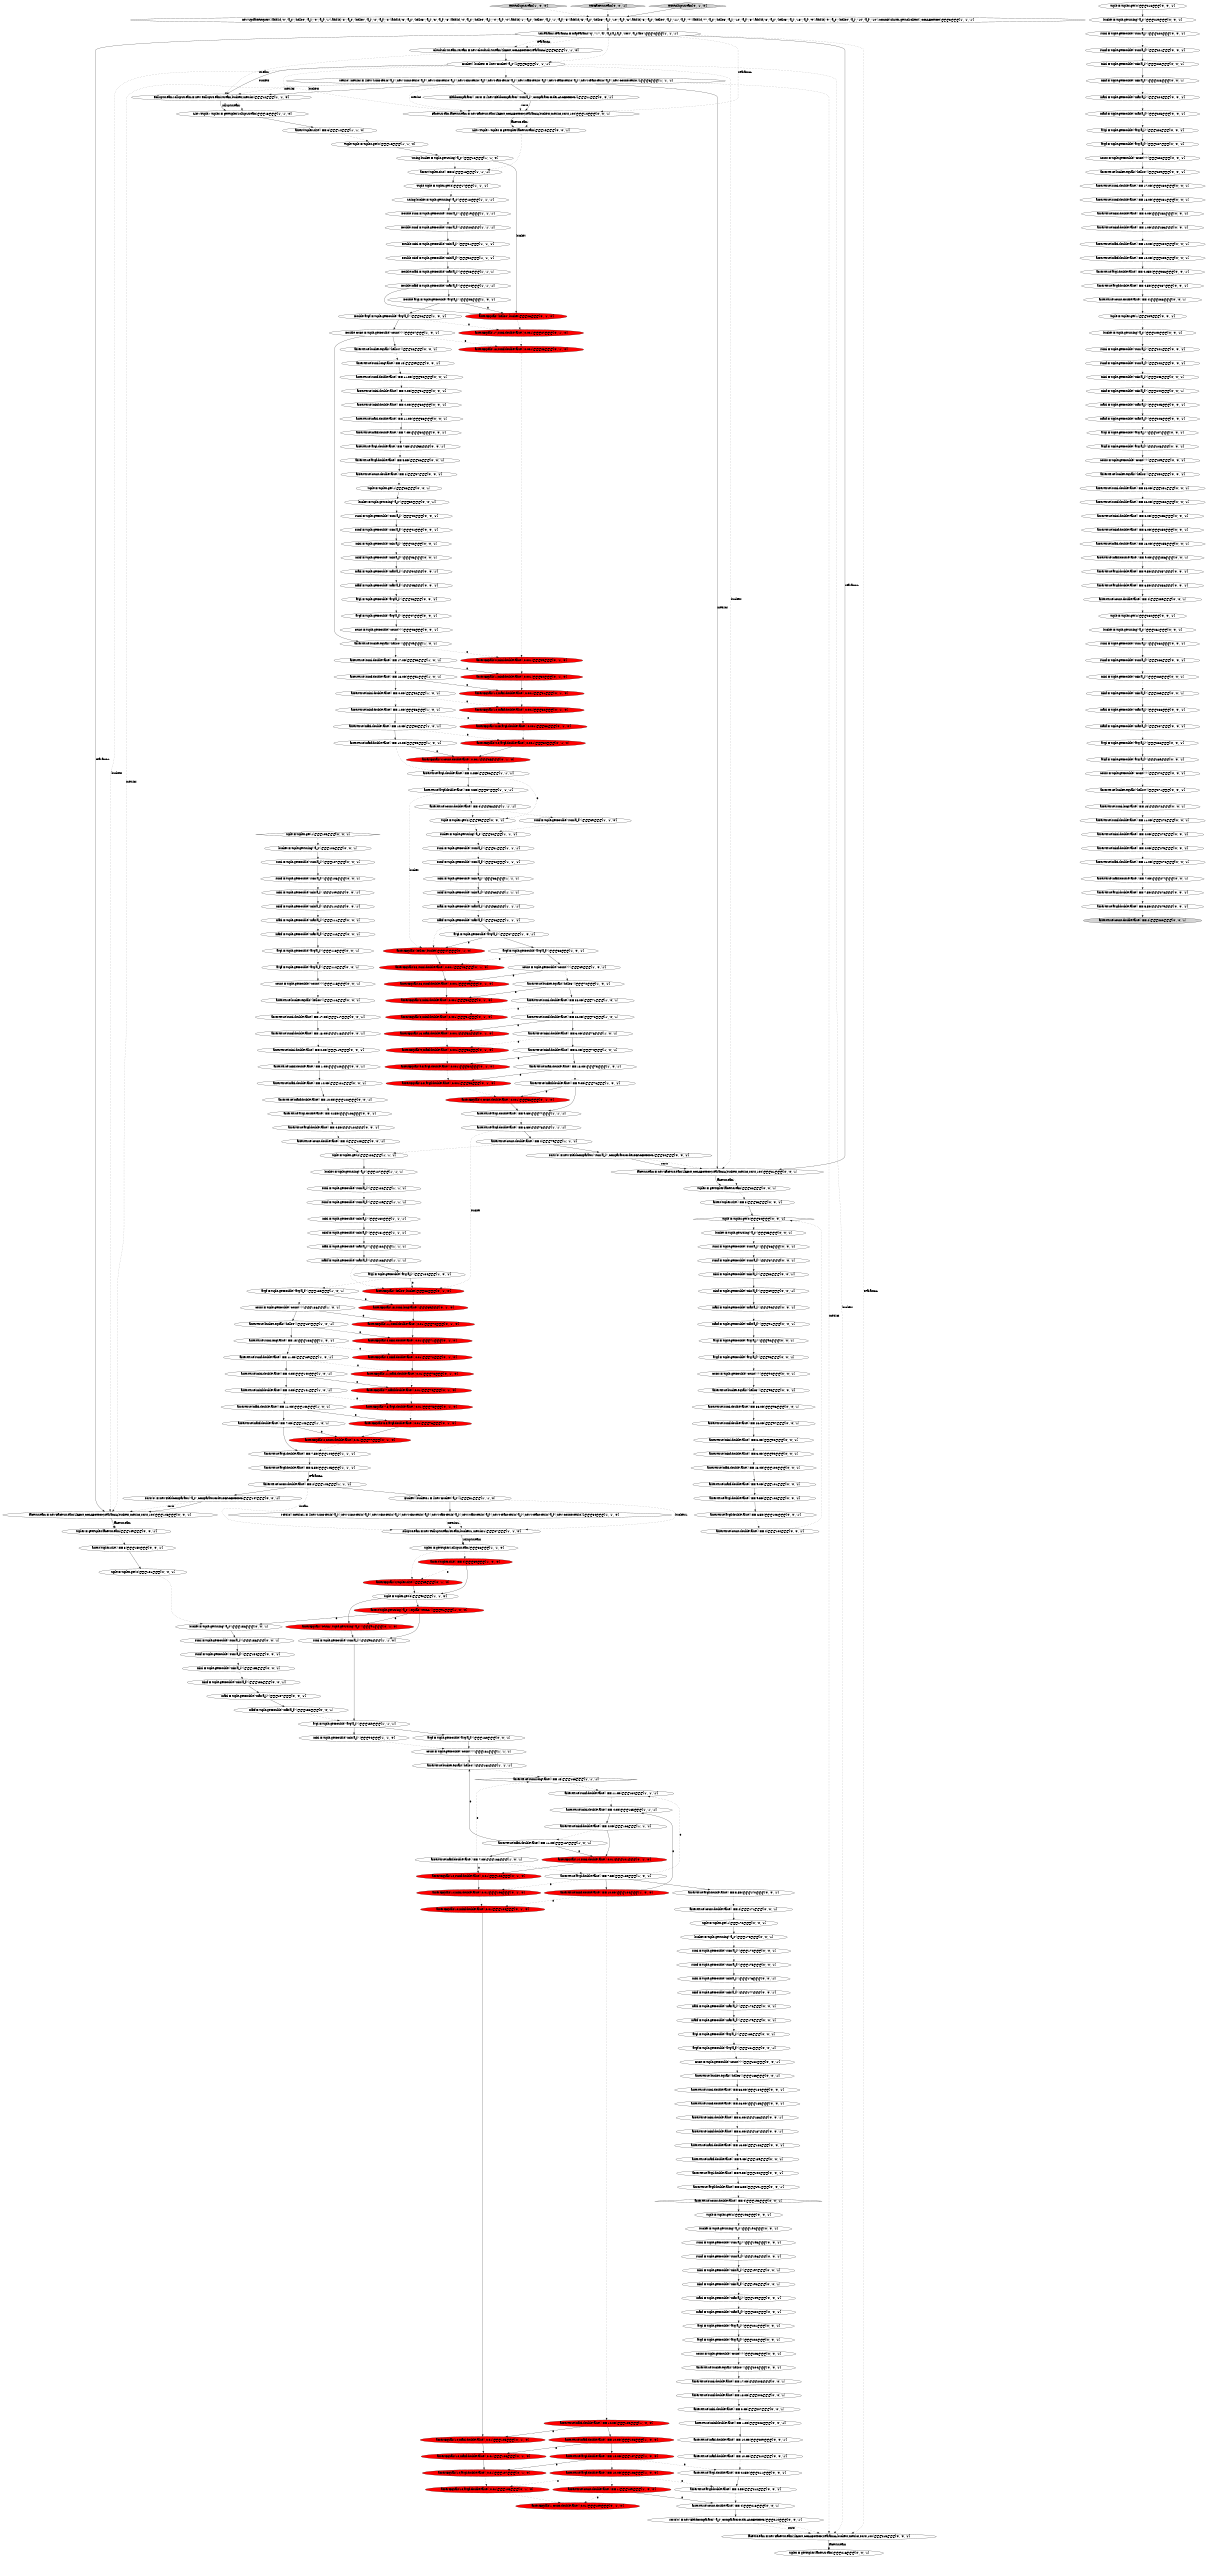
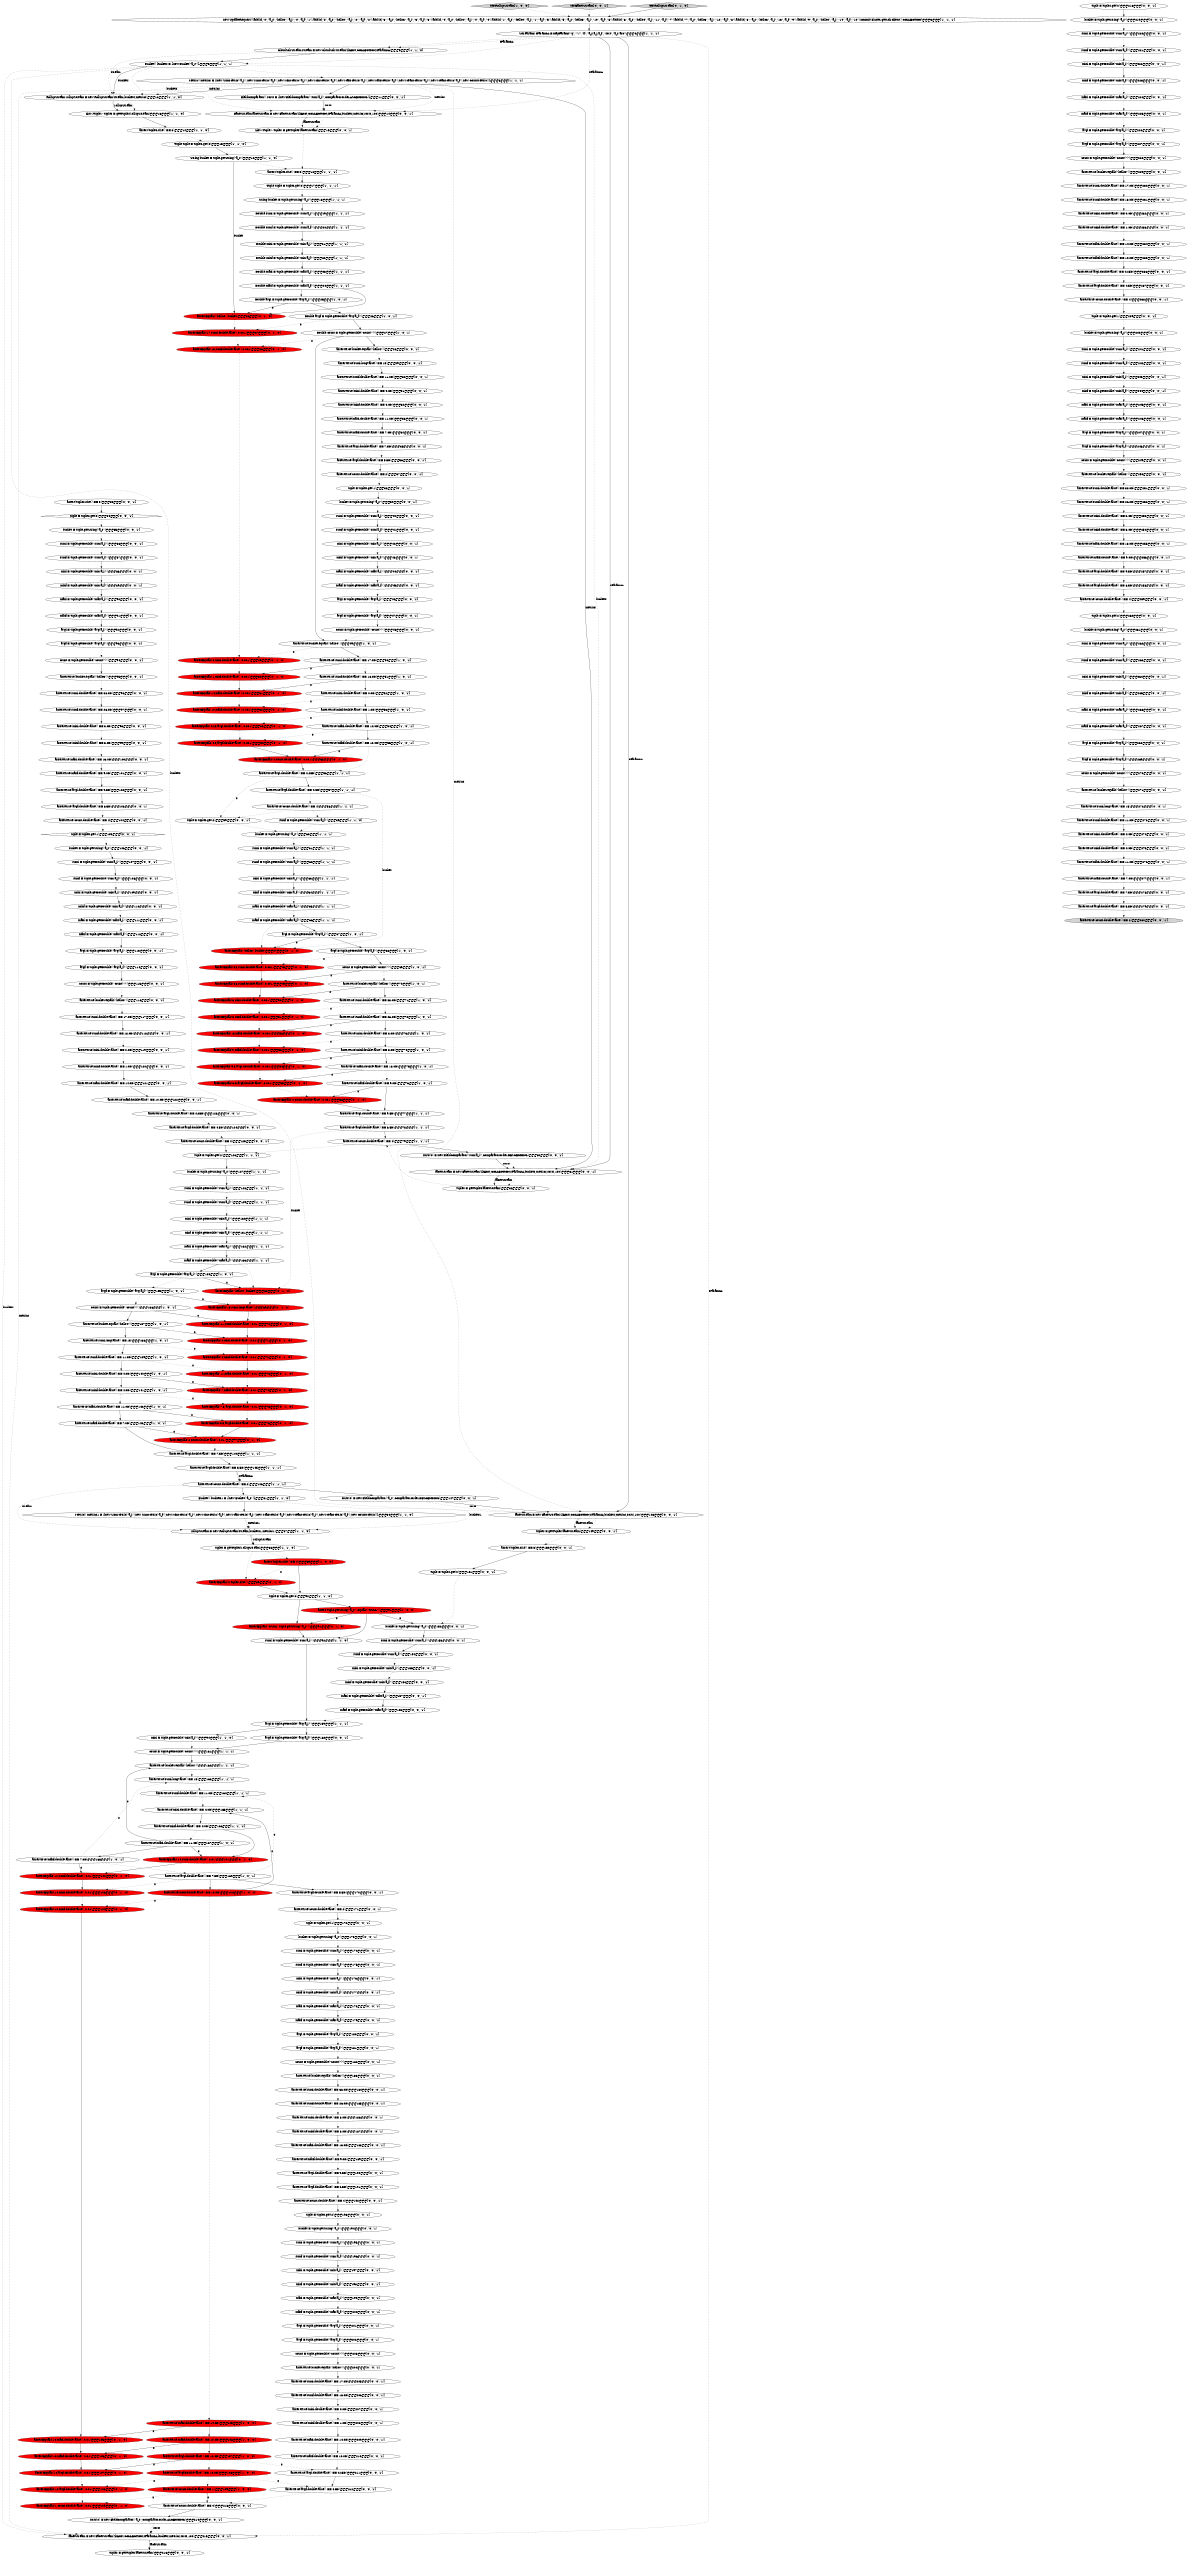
edge "tuples = getTuples(facetStream)@@@82@@@['0', '0', '1']" -> "assert(tuples.size() == 3)@@@83@@@['0', '0', '1']": now "tuples = getTuples(facetStream)@@@82@@@['0', '0', '1']" -> "assertTrue(count.doubleValue() == 4)@@@79@@@['1', '1', '1']"
edge "assertTrue(count.doubleValue() == 4)@@@104@@@['0', '0', '1']" -> "tuple = tuples.get(0)@@@84@@@['0', '0', '1']": now "assertTrue(count.doubleValue() == 4)@@@104@@@['0', '0', '1']" -> "tuple = tuples.get(1)@@@105@@@['0', '0', '1']"
node "assertTrue(sumi.longValue() == 15)@@@163@@@['1', '1', '1']": shape diamond -> ellipse
node "assertTrue(count.doubleValue() == 4)@@@192@@@['0', '0', '1']": shape diamond -> ellipse
